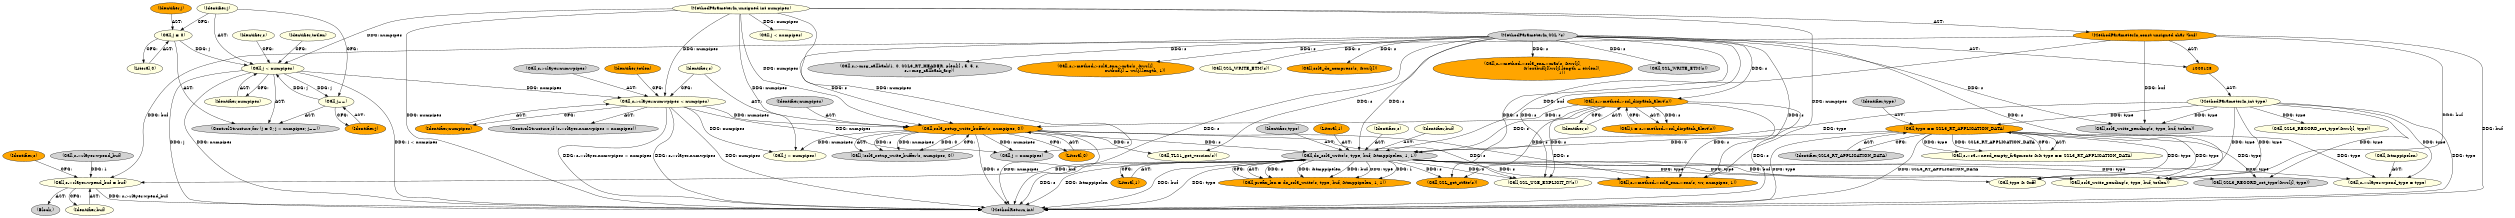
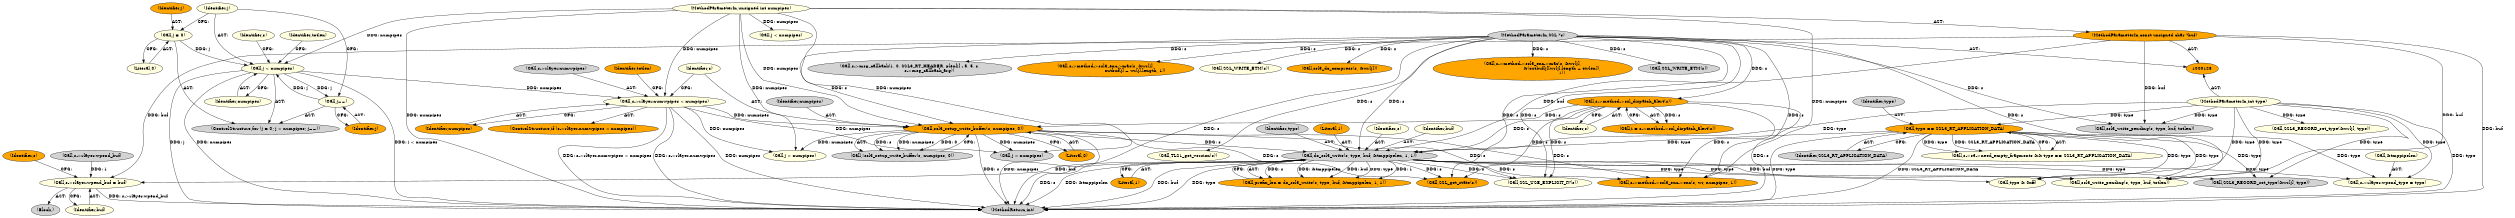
edge "1000128" -> "(MethodParameterIn,int type)": reversed
node "(ControlStructure,if (s->rlayer.numwpipes < numpipes))": fillcolor lightgrey -> orange
edge "(Call,ssl3_setup_write_buffer(s, numpipes, 0))" -> "(Call,TLS1_get_version(s))": now "(Call,ssl3_setup_write_buffer(s, numpipes, 0))" -> "(Call,SSL_get_state(s))"
edge "(Call,type == SSL3_RT_APPLICATION_DATA)" -> "(Call,do_ssl3_write(s, type, buf, &tmppipelen, 1, 1))": label "DDG: 0" -> "DDG: type"
